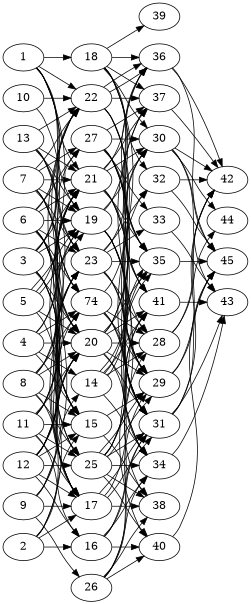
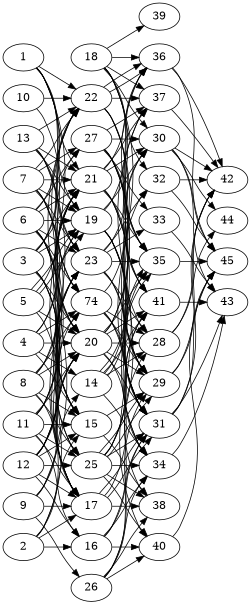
edge "1" -> "18": removed
